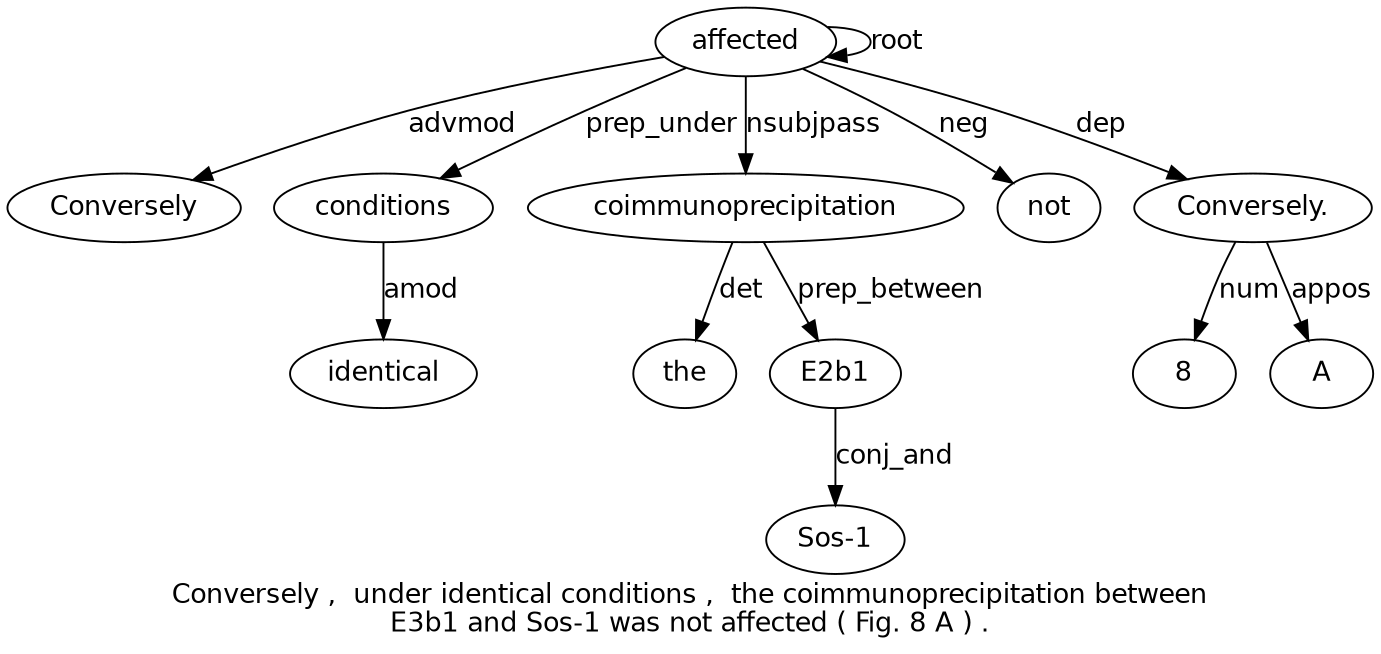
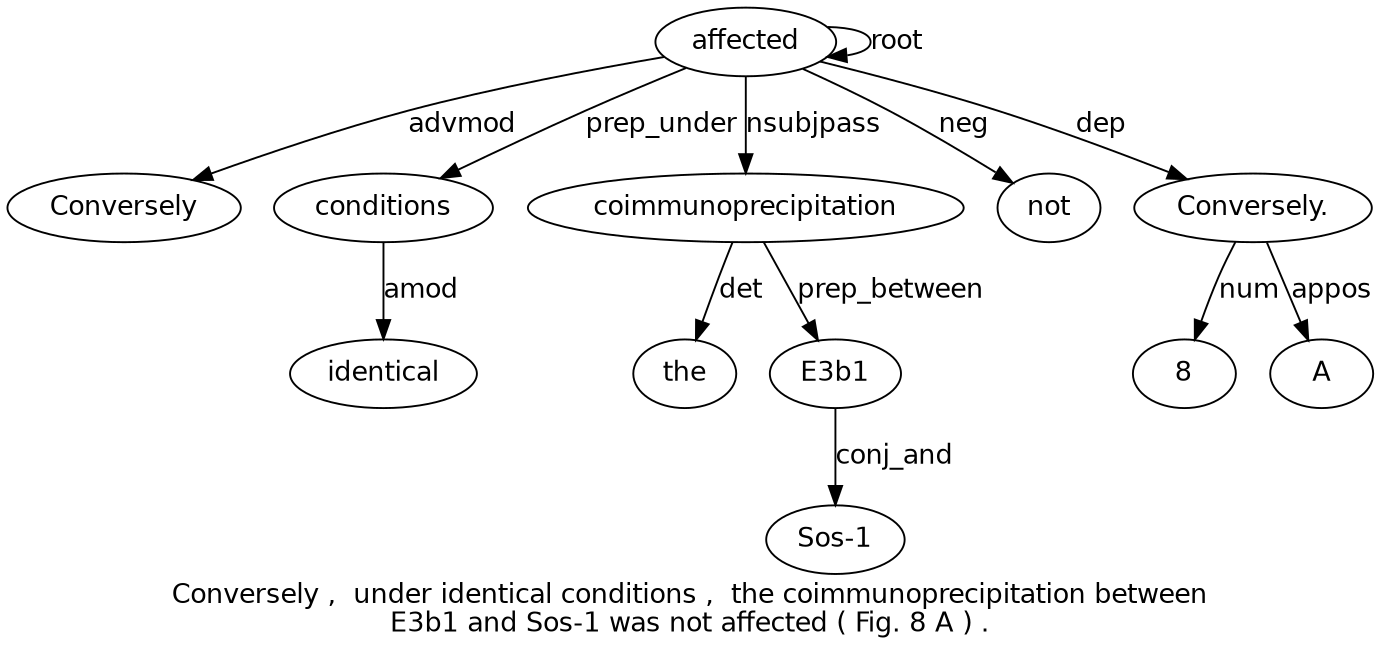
node "E2b1": label "E2b1" -> "E3b1"
